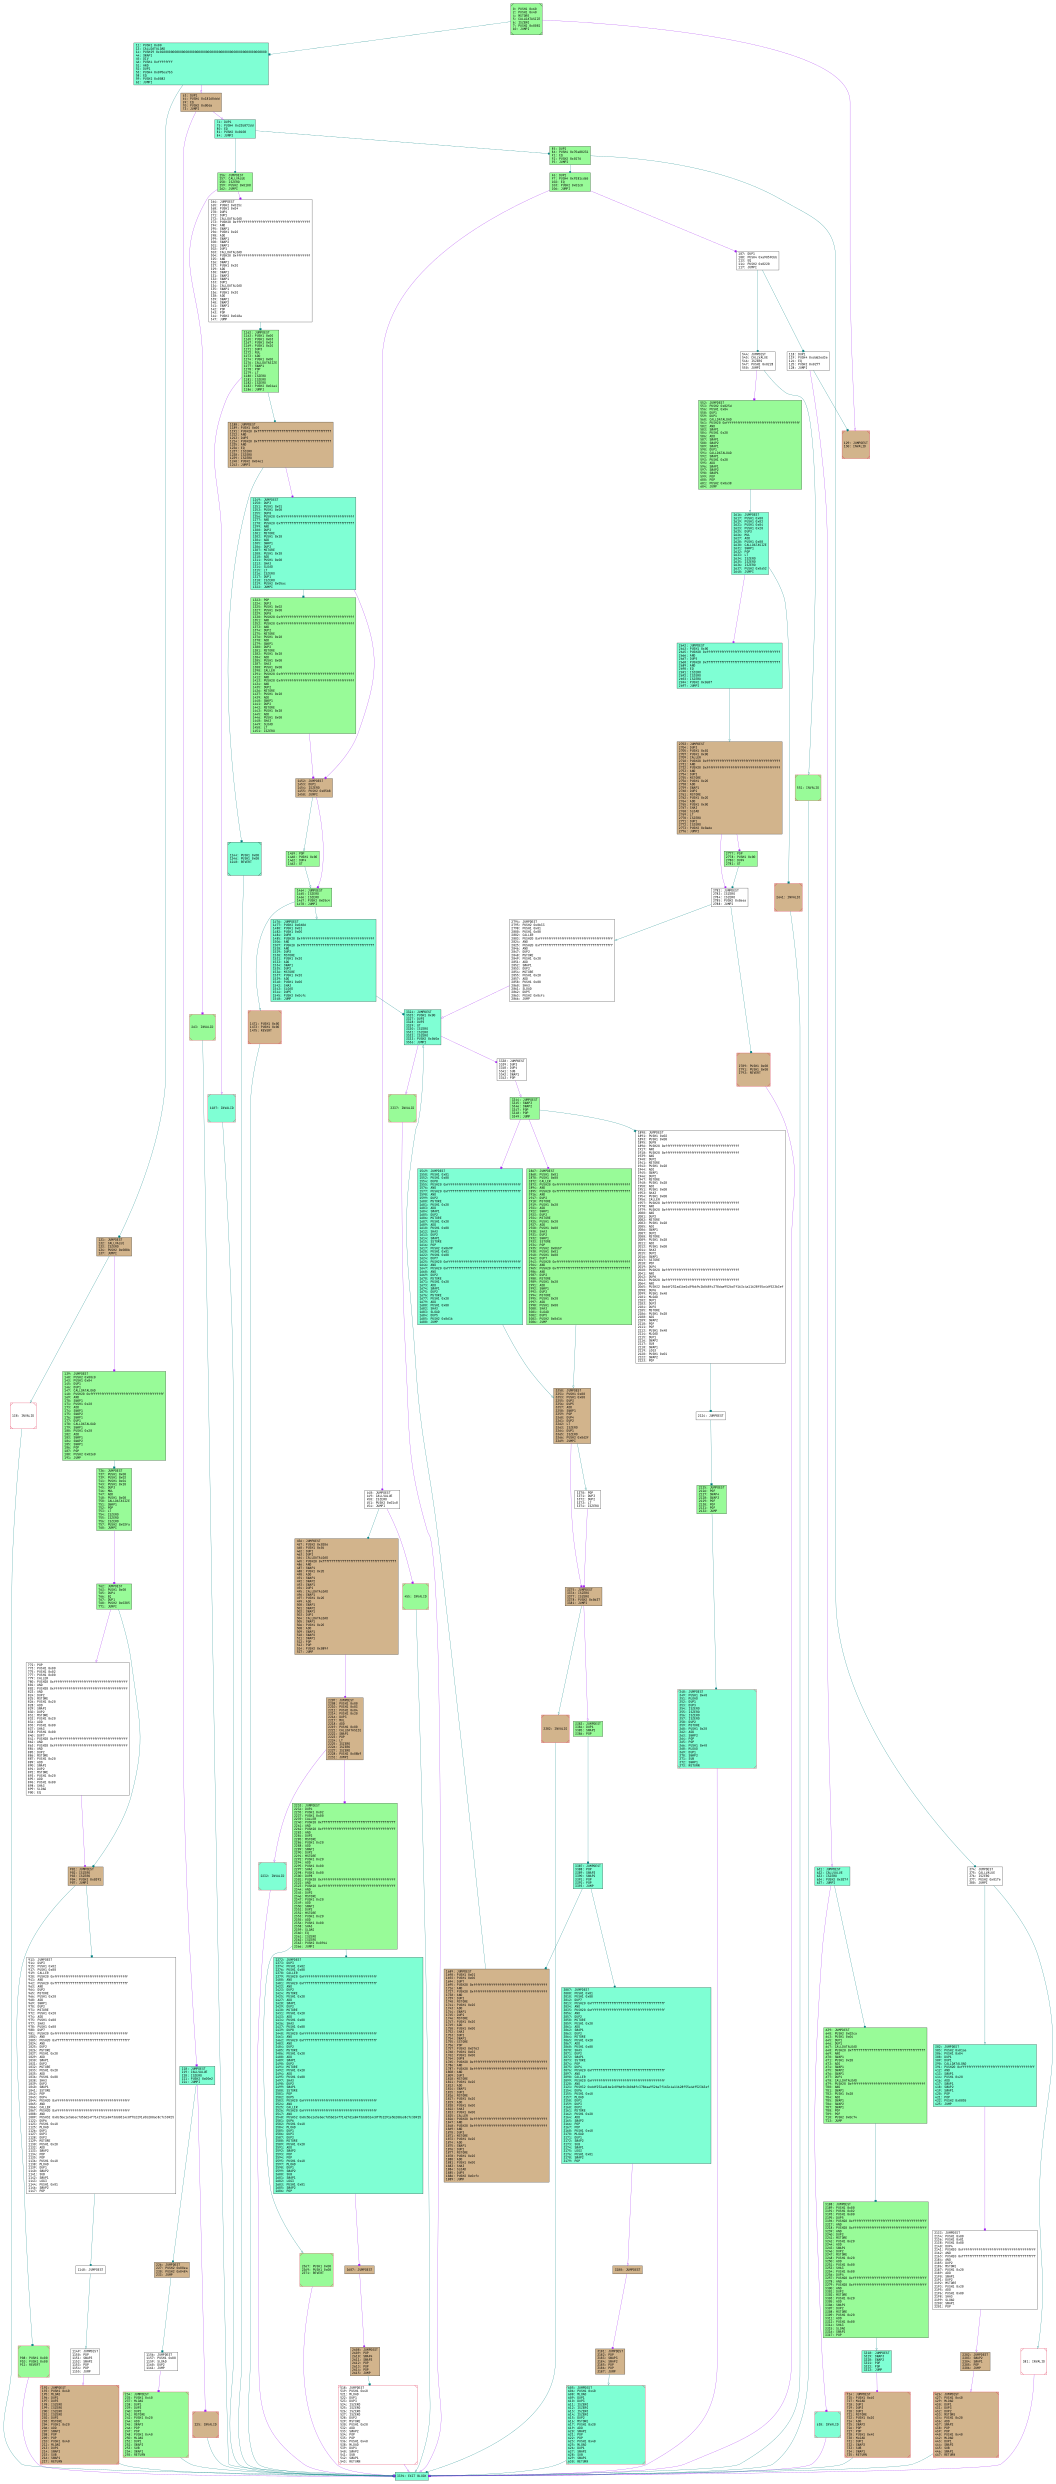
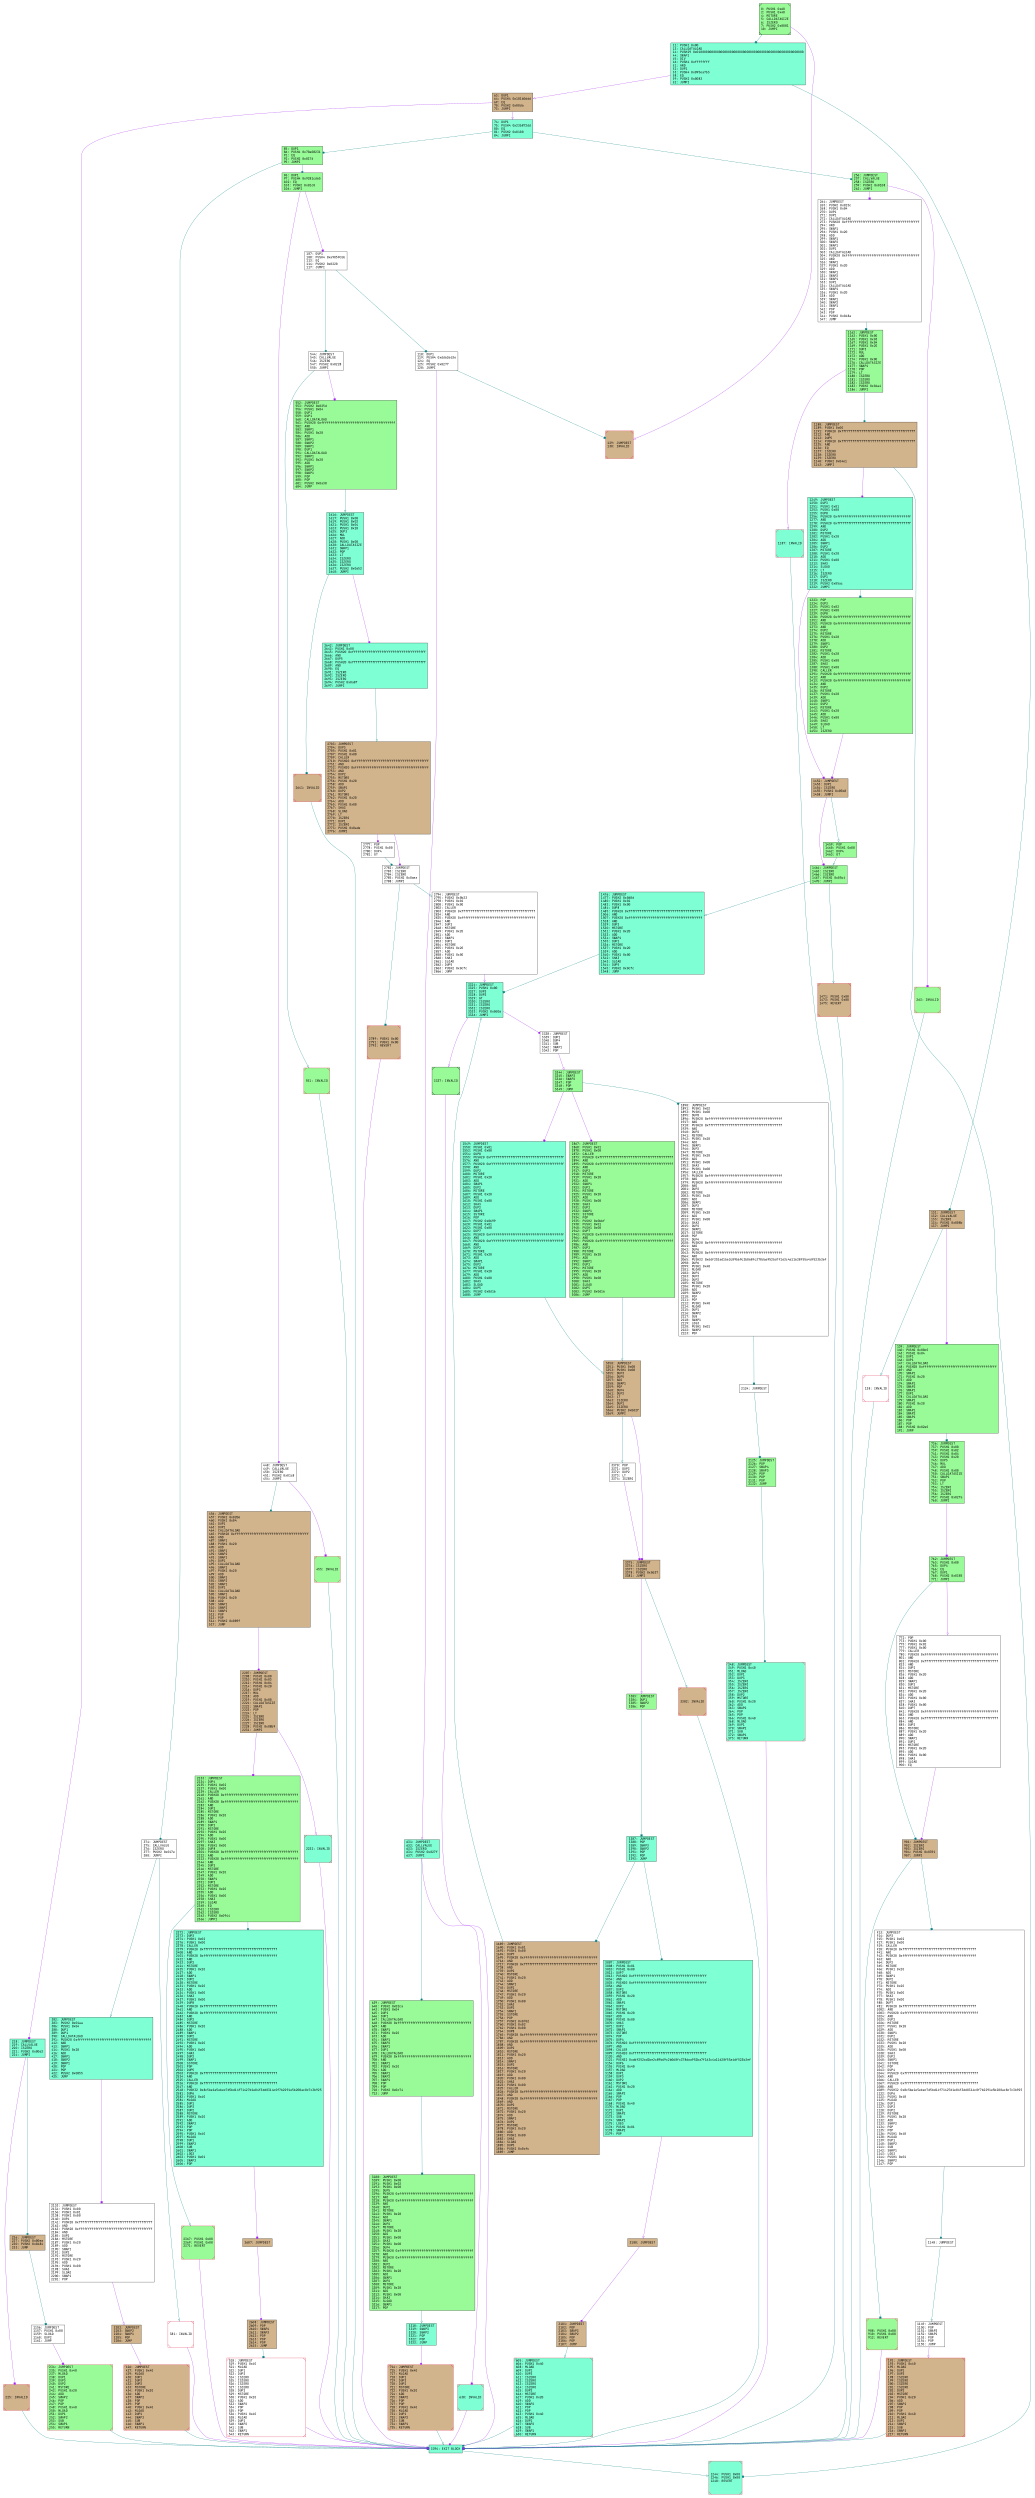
node "1244: PUSH1 0x00 1246: PUSH1 0x00 1248: REVERT": color black -> crimson
node "2777: POP 2778: PUSH1 0x00 2780: DUP4 2781: GT": fillcolor palegreen -> white
node "3337: INVALID": color crimson -> black
edge "1244: PUSH1 0x00 1246: PUSH1 0x00 1248: REVERT" -> "3394: EXIT BLOCK": reversed
